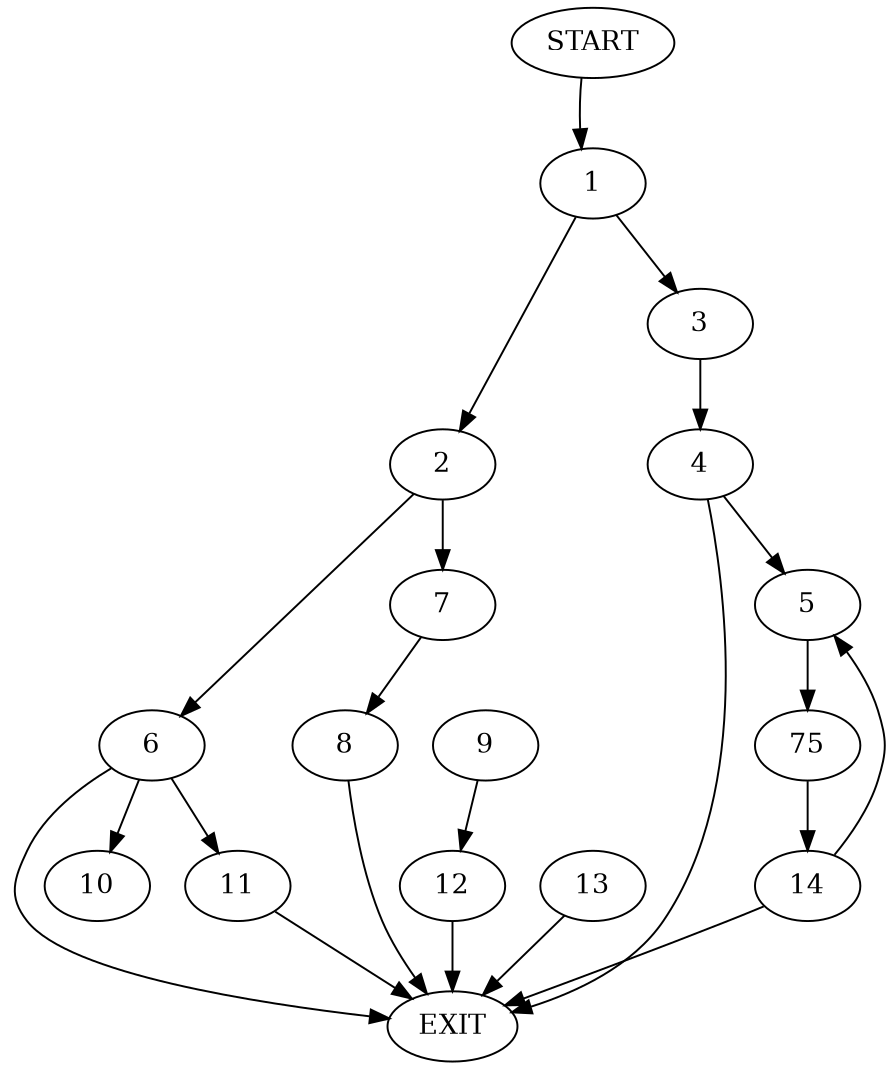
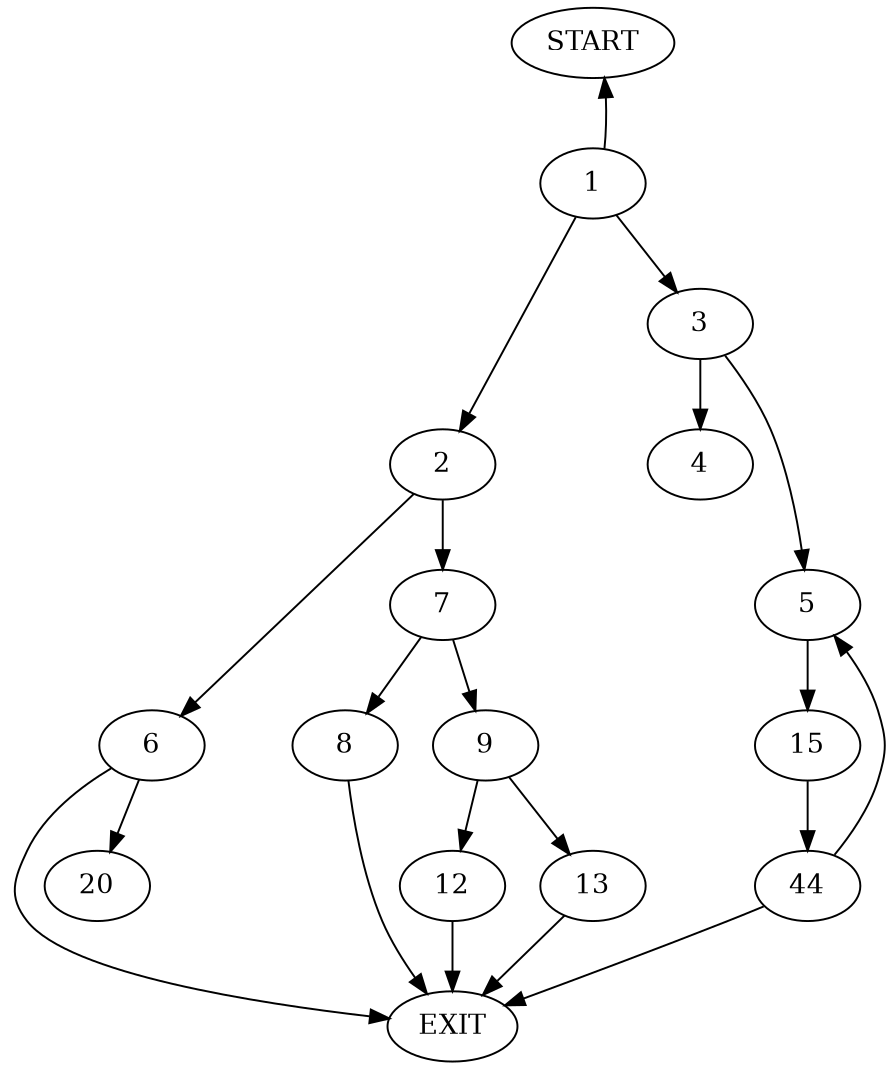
edge "START" -> "1": reversed
edge "4" -> "5": now "3" -> "5"
edge "7" -> "9": added
node "75": label "75" -> "15"
edge "4" -> "EXIT": removed
edge "9" -> "13": added
node "10": label "10" -> "20"
node "11": removed
node "14": label "14" -> "44"
